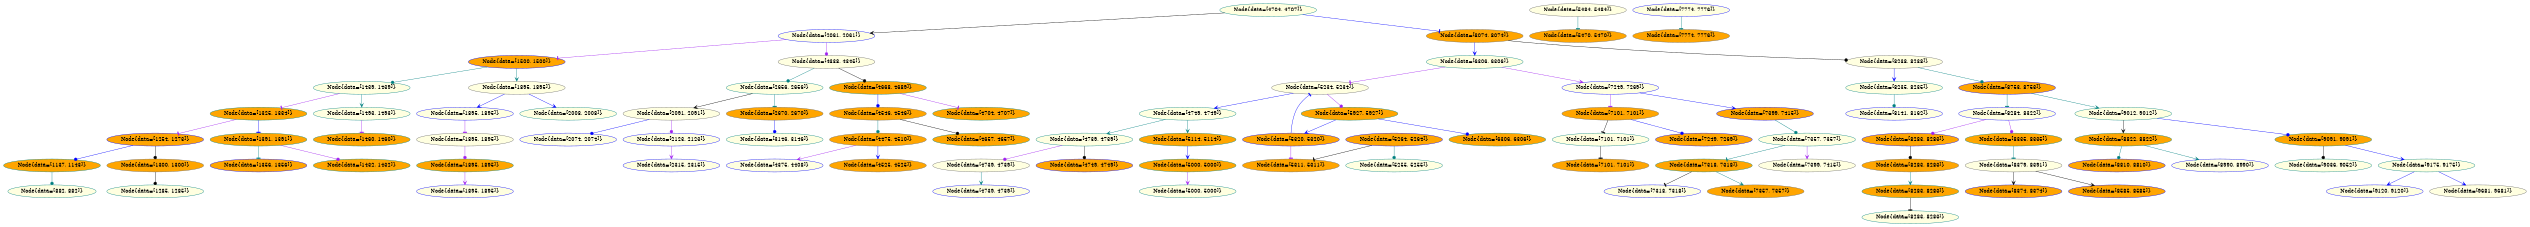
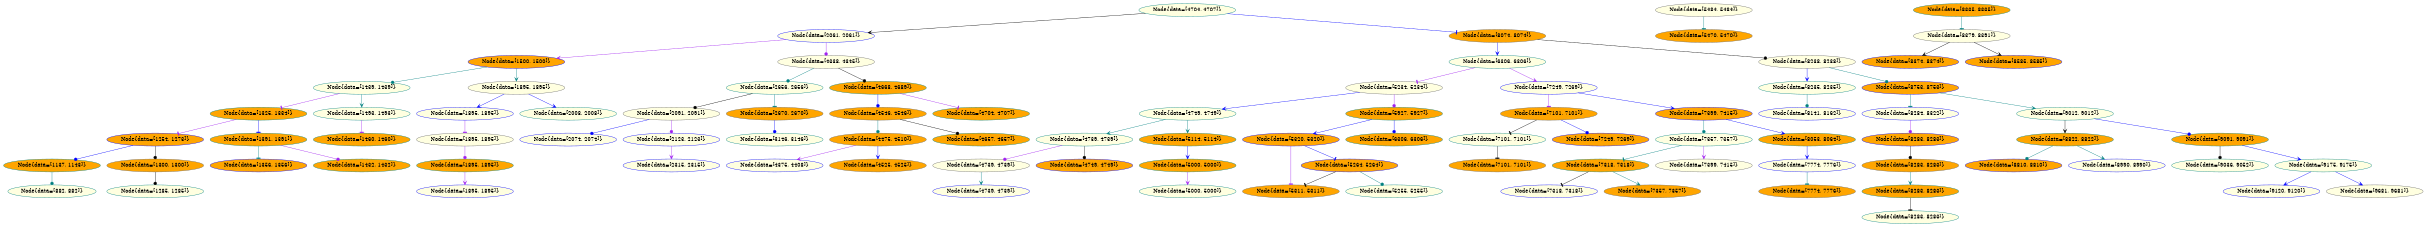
edge "Node{data=[2061, 2061]}" -> "Node{data=[1500, 1500]}": arrowhead tee -> vee
edge "Node{data=[2656, 2656]}" -> "Node{data=[2091, 2091]}": arrowhead vee -> dot
edge "Node{data=[5320, 5320]}" -> "Node{data=[5234, 5234]}": now "Node{data=[5320, 5320]}" -> "Node{data=[5264, 5264]}"
edge "Node{data=[8284, 8322]}" -> "Node{data=[8335, 8335]}": removed
node "Node{data=[8053, 8064]}": added
